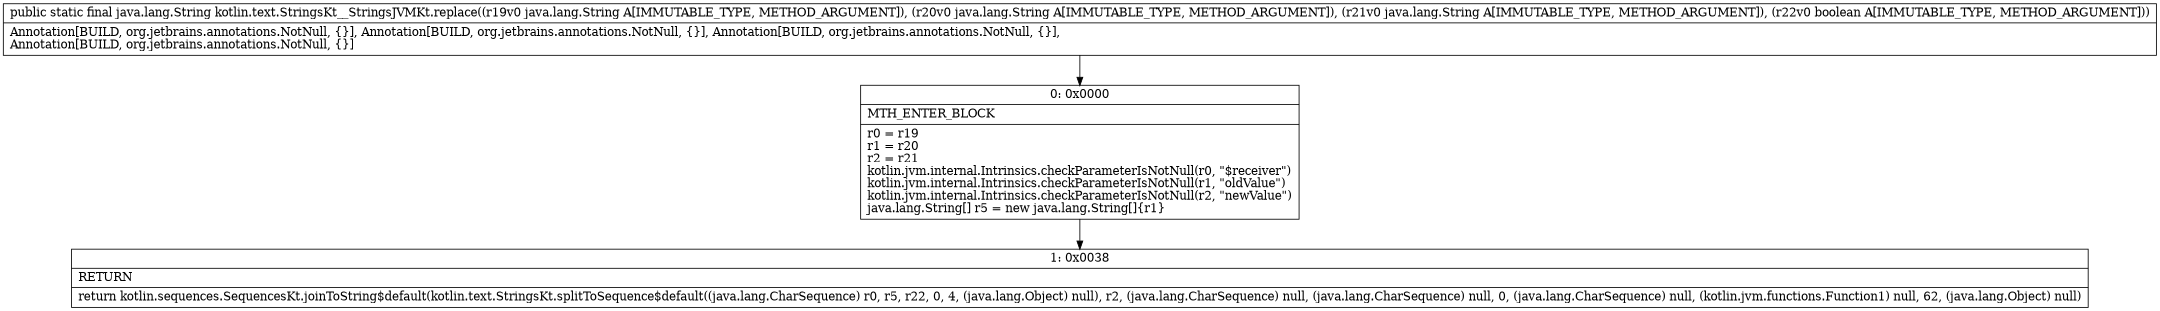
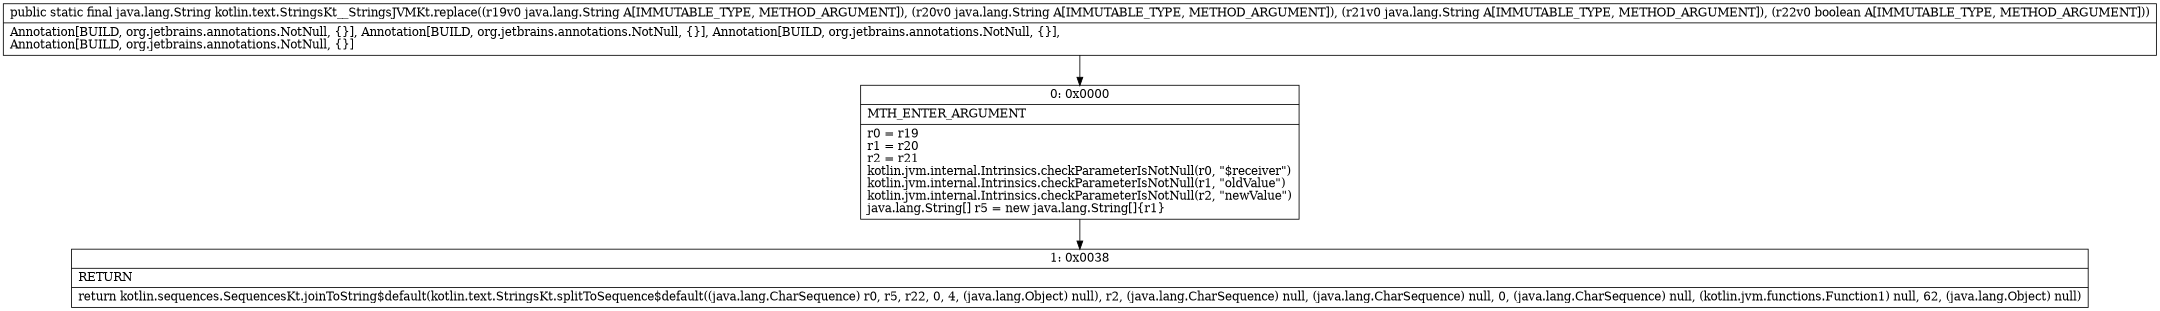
node "0: 0x0000": text "MTH_ENTER_BLOCK" -> "MTH_ENTER_ARGUMENT"
